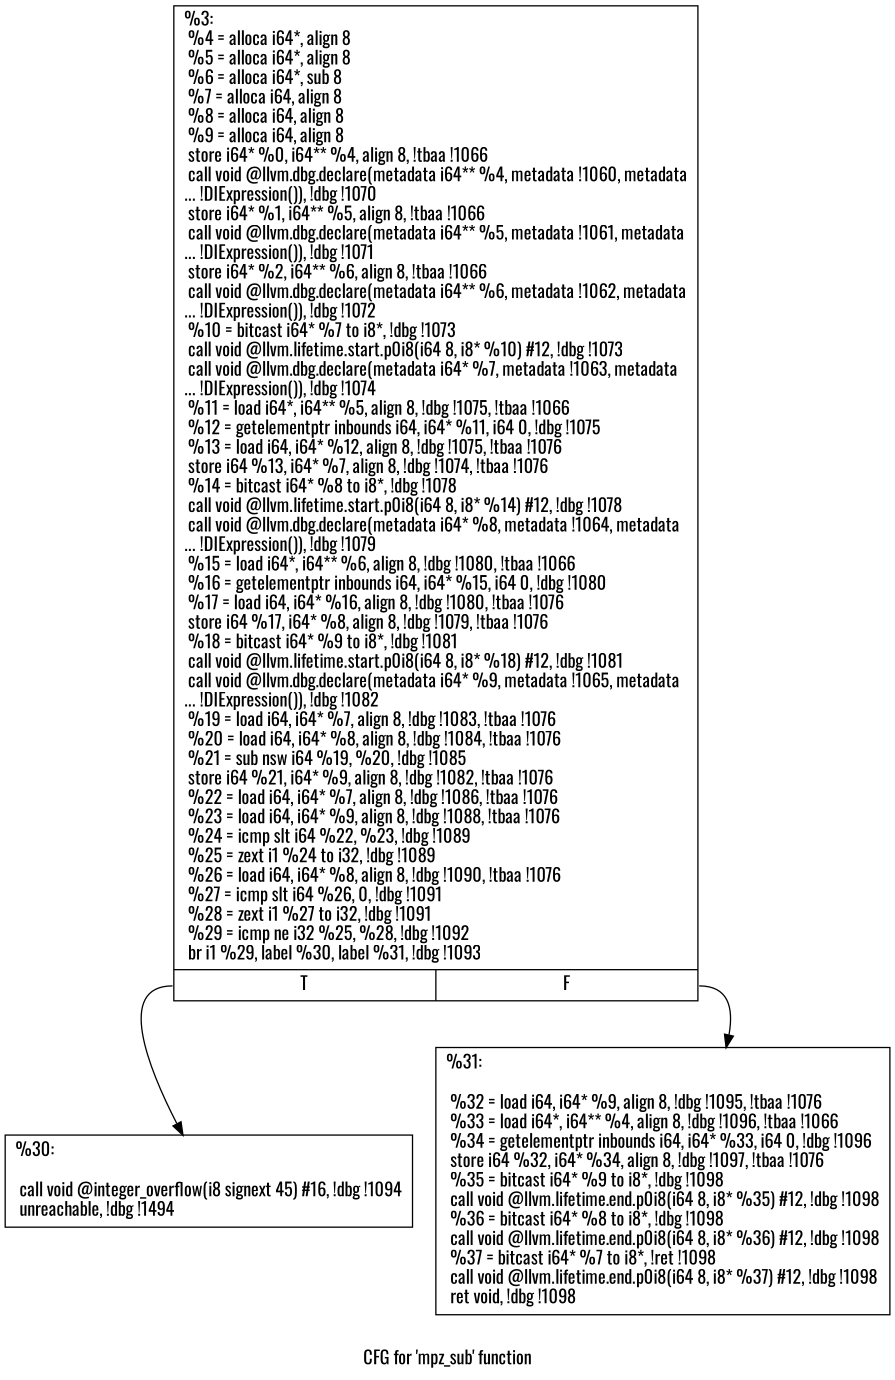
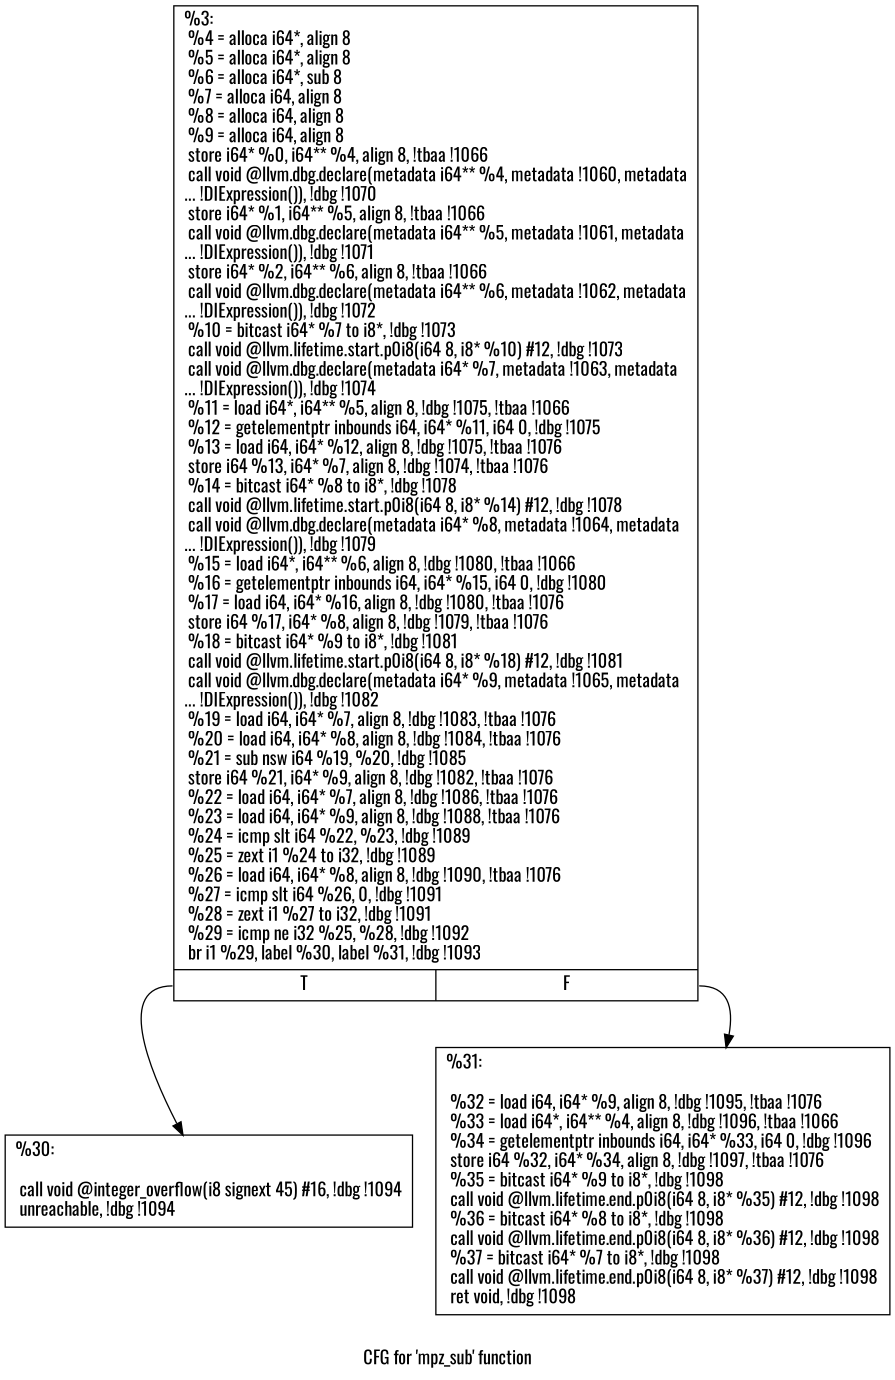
node "%30:": text "unreachable, !dbg !1494" -> "unreachable, !dbg !1094"
node "%31:": text "%37 = bitcast i64* %7 to i8*, !ret !1098" -> "%37 = bitcast i64* %7 to i8*, !dbg !1098"
